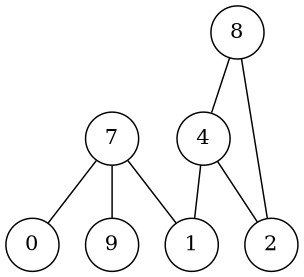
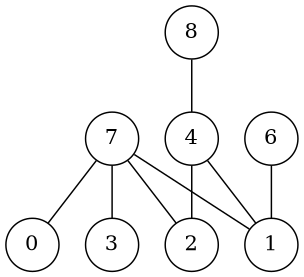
edge "8" -- "2": now "7" -- "2"
node "6": added
node "9": label "9" -> "3"
